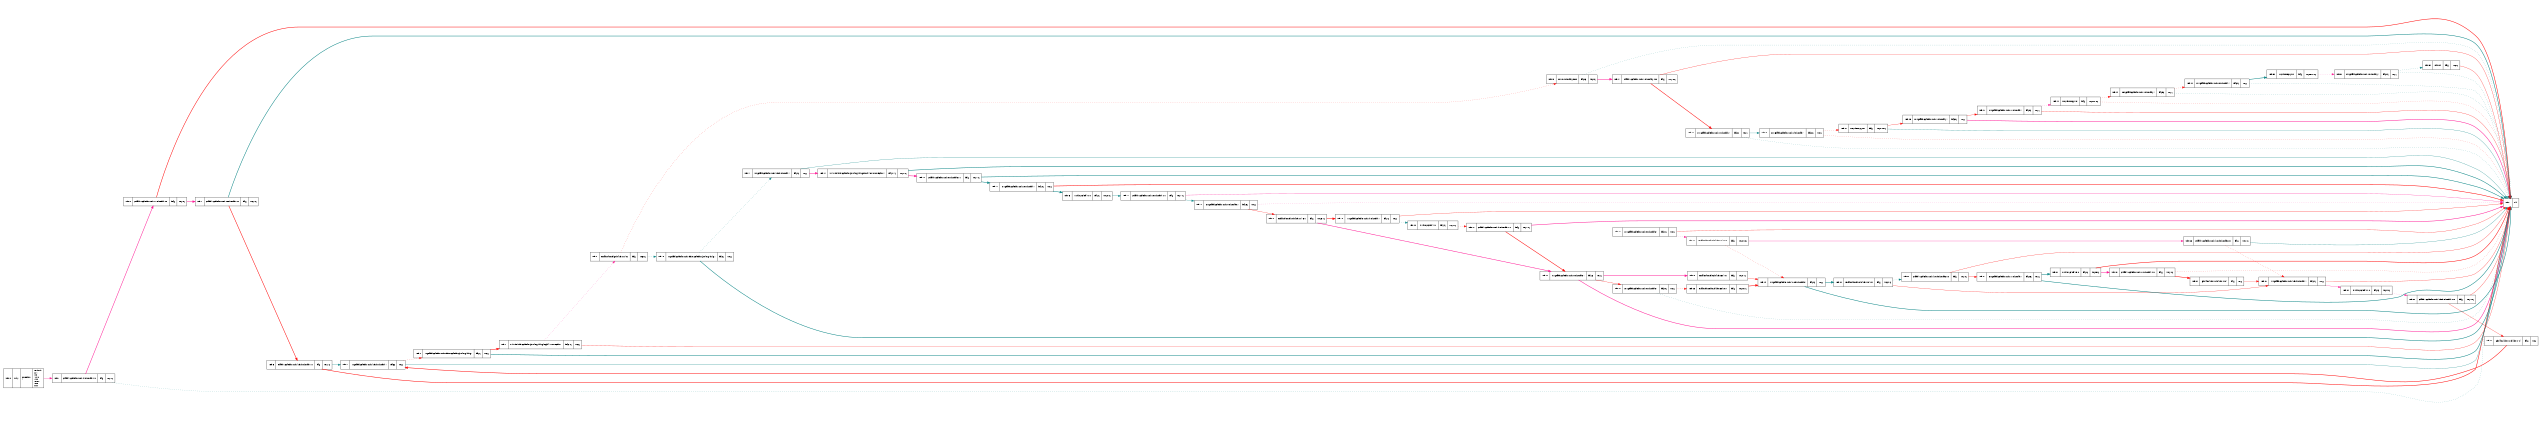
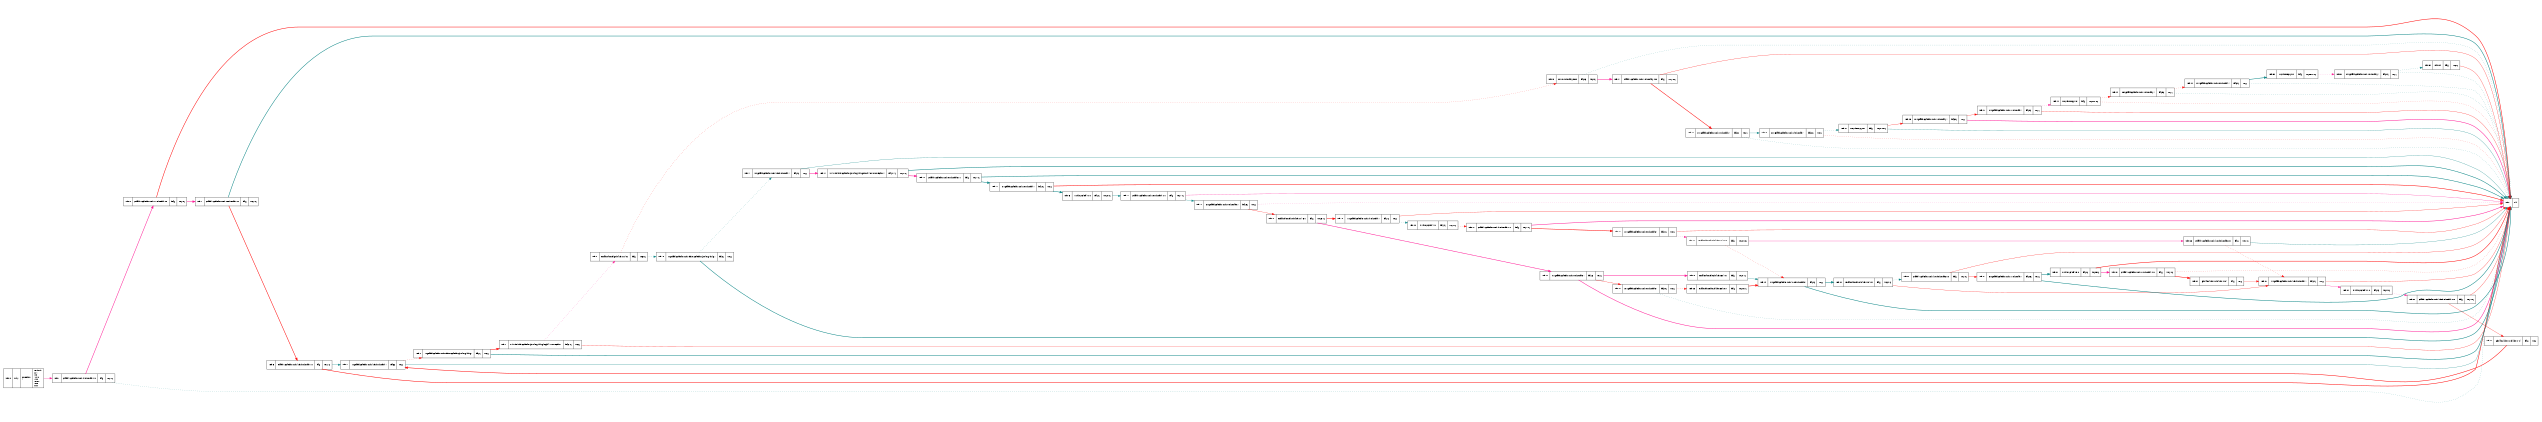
edge "Node : 43" -> "Node : 44": color red -> teal
edge "Node : 21" -> "Node : 22": now "Node : 21" -> "Node : 26"
edge "Node : 23" -> "Node : 28": color red -> teal
